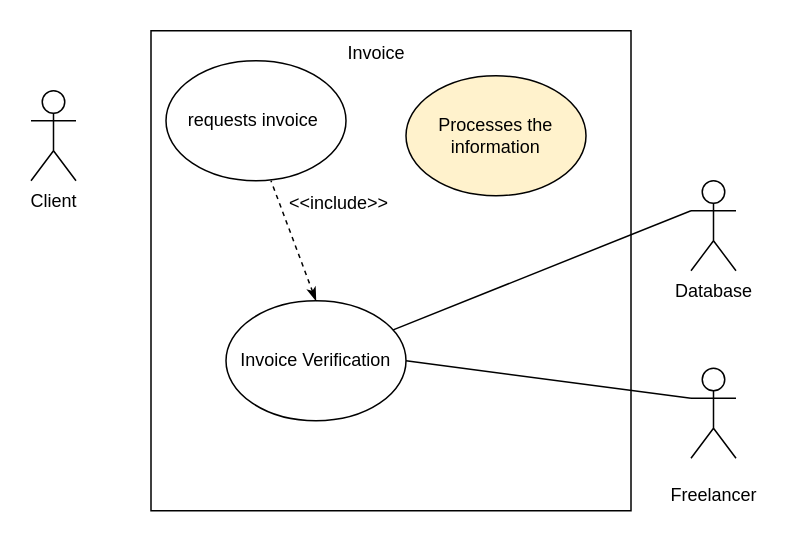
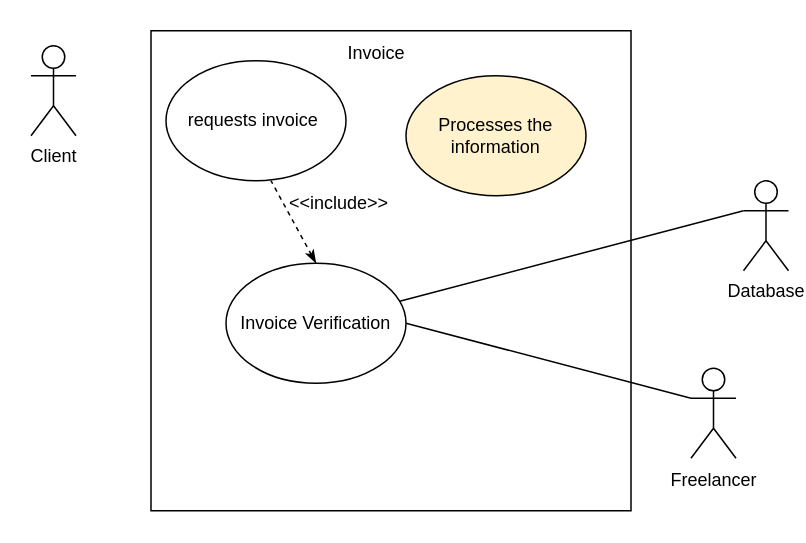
node "Client": moved (53, 136) -> (53, 91)
node "Database": moved (713, 226) -> (766, 226)
node "Invoice Verification": moved (316, 361) -> (316, 323)
node "Freelancer": moved (713, 496) -> (713, 481)
